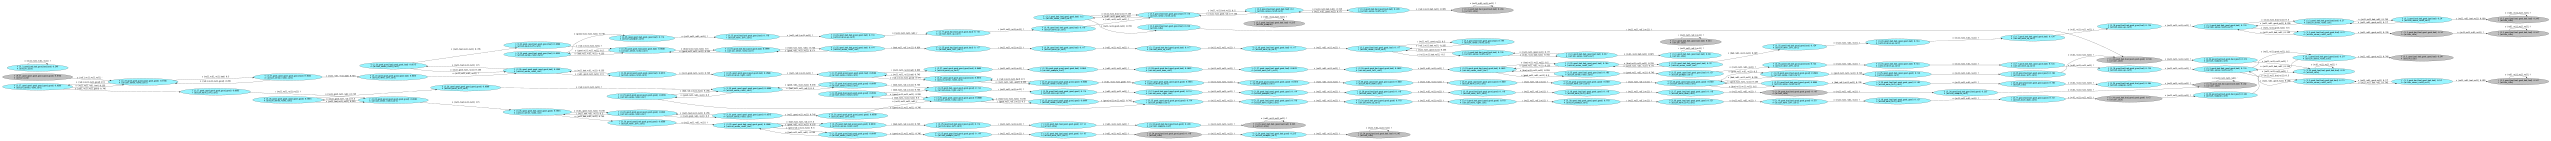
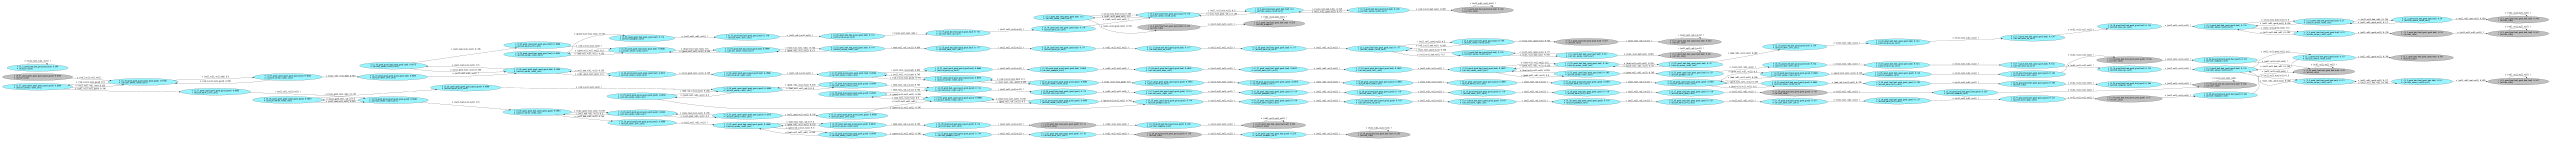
node "Y (3,3,good,bad,bad,good,good,bad) 0.228 A (action_idle)": fillcolor cadetblue1 -> grey
edge "Y (3,3,good,bad,bad,good,good,bad) 0.228 A (action_idle)" -> "Y (3,24,good,bad,bad,good,good,good) 0.106 A (action_idle)": now "Y (3,3,good,bad,bad,good,good,bad) 0.228 A (action_idle)" -> "Y (3,3,good,bad,bad,good,bad,bad) 0.235 A (action_psample)"
node "Y (3,3,good,bad,bad,good,good,bad) 0.227 A (action_idle)": added
node "Y (3,3,good,bad,bad,good,bad,bad) 0.233 A (action_idle)": fillcolor cadetblue1 -> grey
node "Y (3,24,good,bad,bad,good,bad,bad) 0.25 A (action_idle)": fillcolor cadetblue1 -> grey
node "Y (3,24,good,bad,bad,good,good,good) 0.114 A (action_idle)": fillcolor cadetblue1 -> grey
